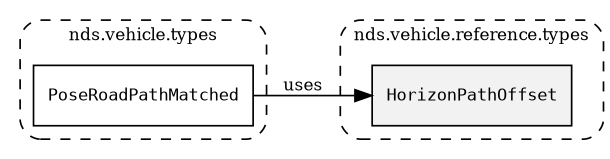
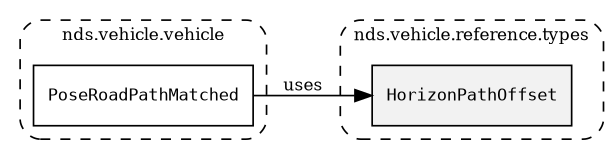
cluster "nds.vehicle.types": label "nds.vehicle.types" -> "nds.vehicle.vehicle"
